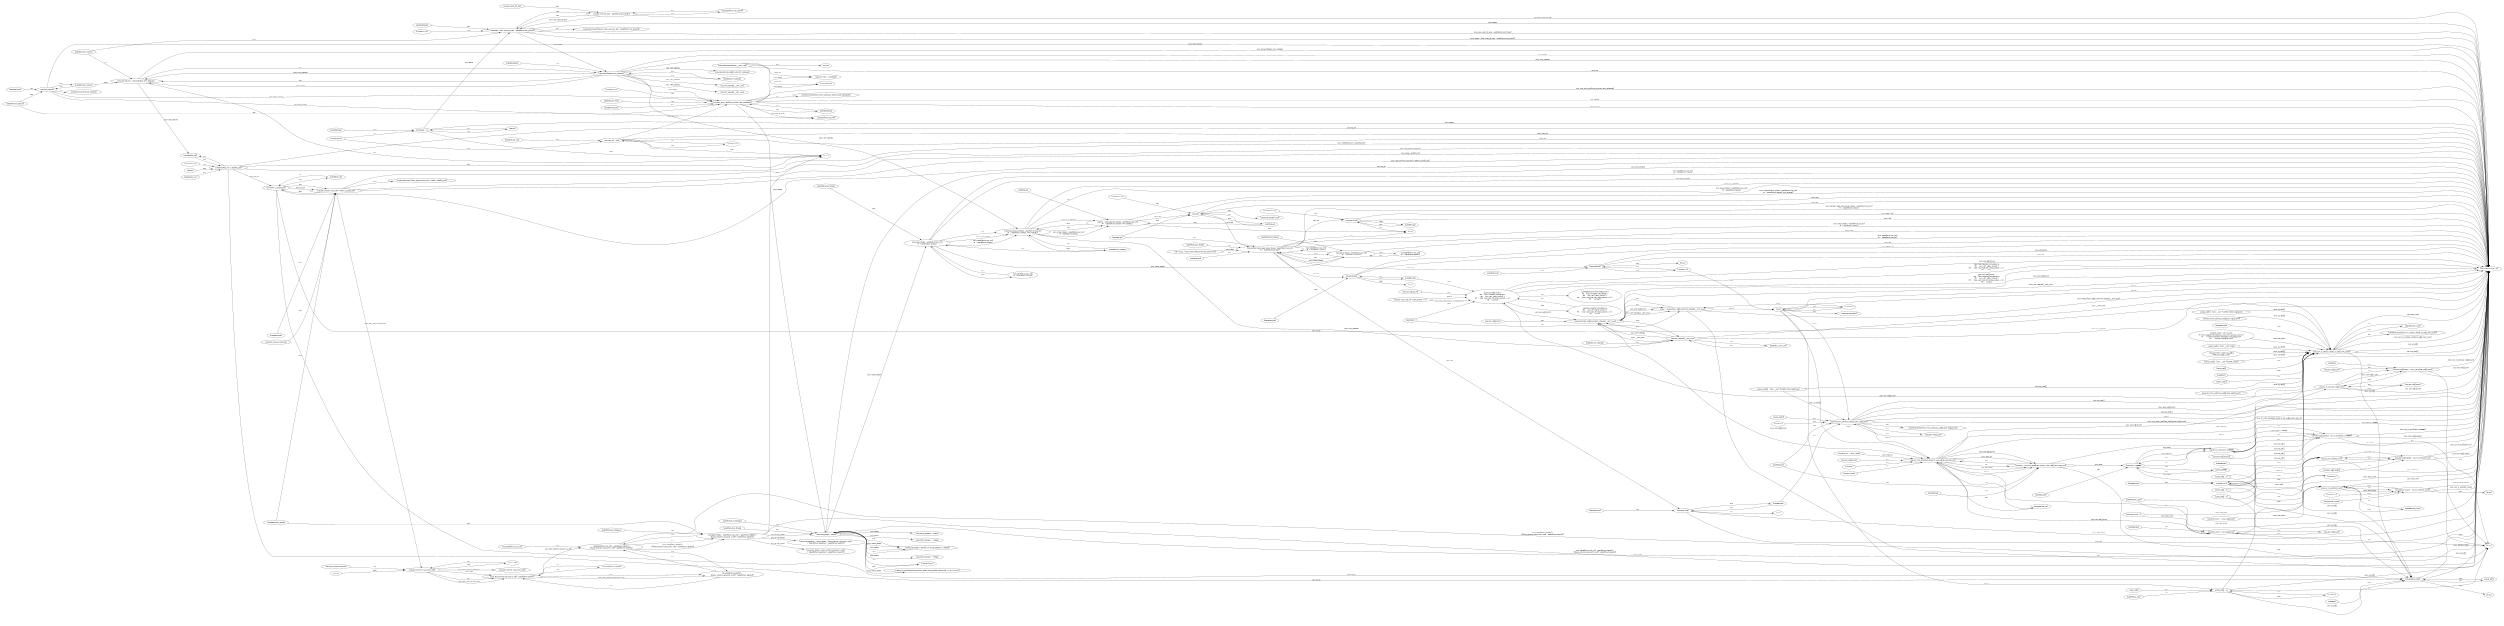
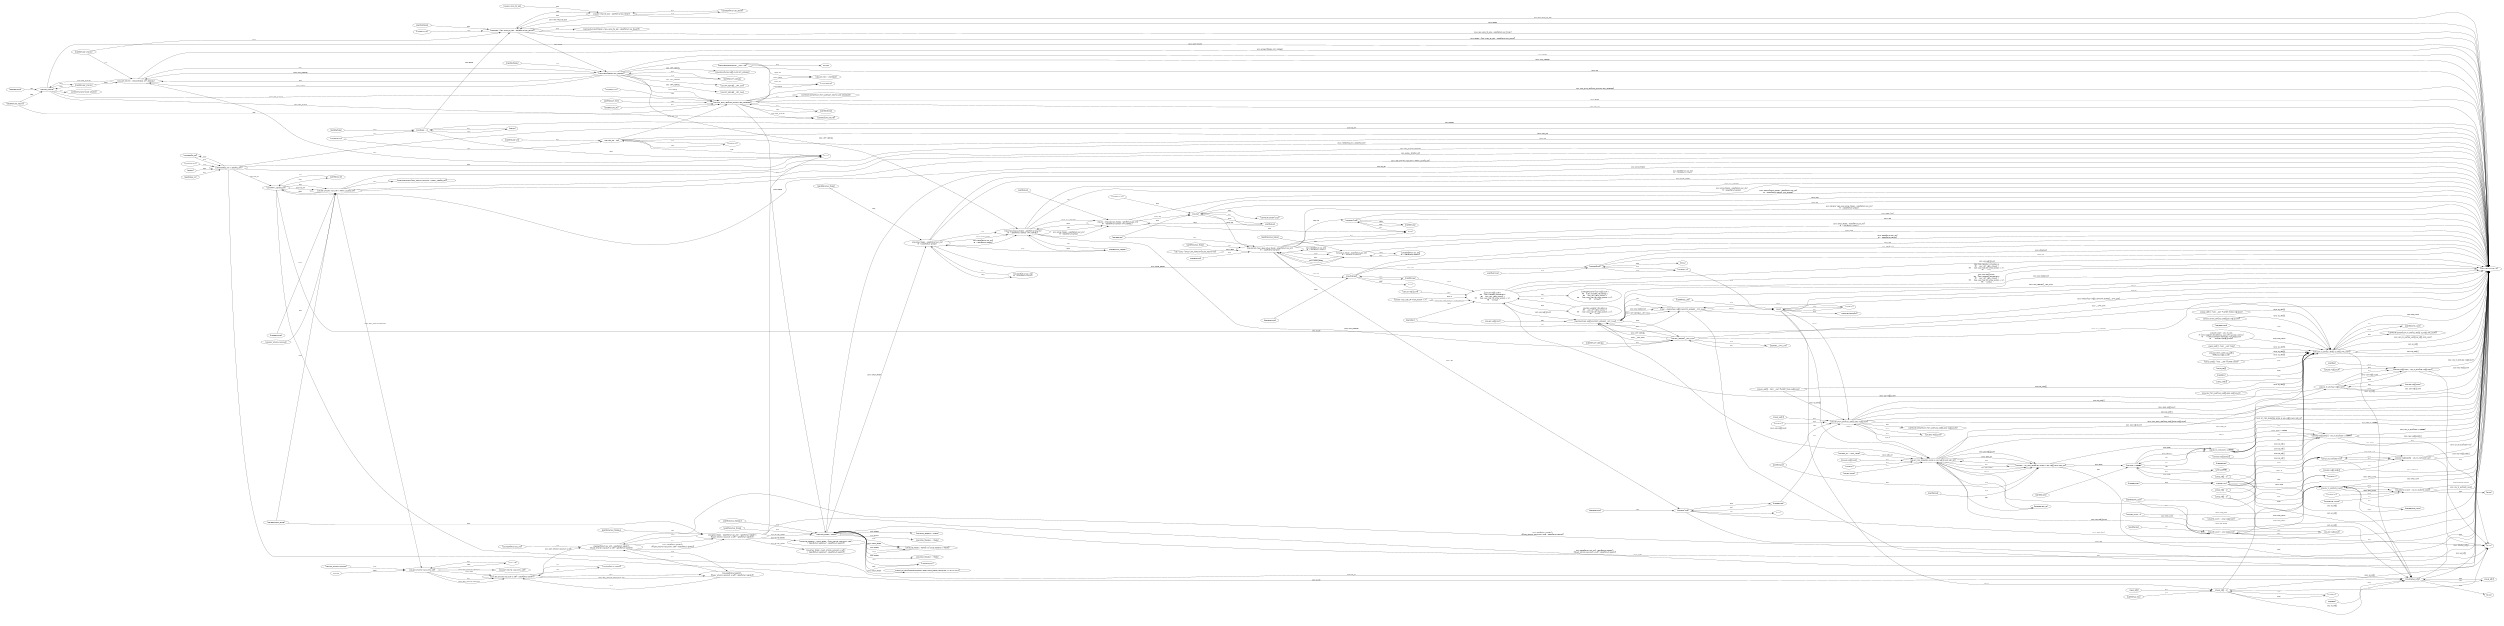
edge "(Call,user_srbcmd = kmalloc(fibsize, GFP_KERNEL))" -> "(Call,sizeof(sg_list))": now "(Call,user_srbcmd = kmalloc(fibsize, GFP_KERNEL))" -> "(Call,!user_srbcmd)"
node "(Identifier,srbcmd)": removed
node "(Identifier,sg_user)": added
edge "(Call,cpu_to_le32(addr>>32))" -> "(Call,addr>>32)": removed, label "CFG:"
edge "(Call,byte_count += usg->sg[i].count)" -> "(Call,cpu_to_le32(byte_count))": added, label "DDG: byte_count"
